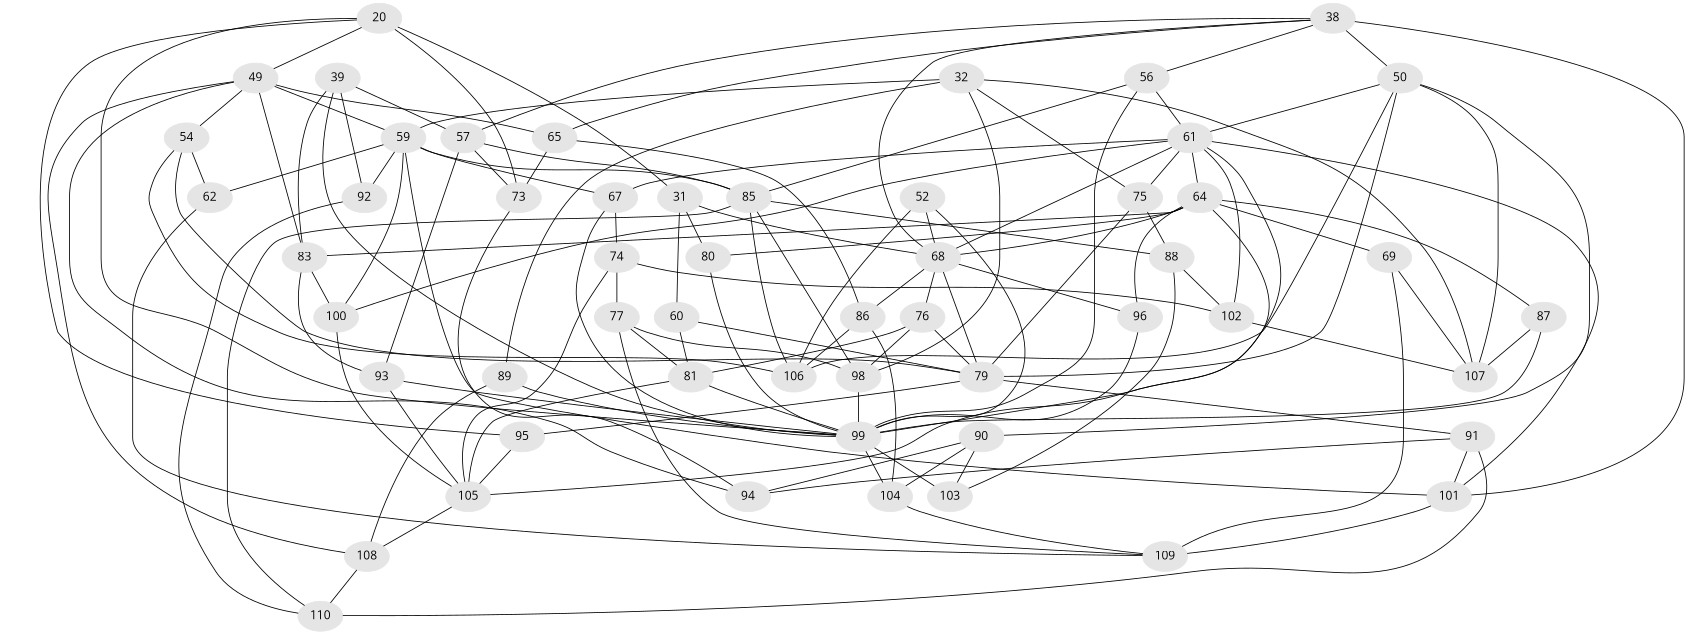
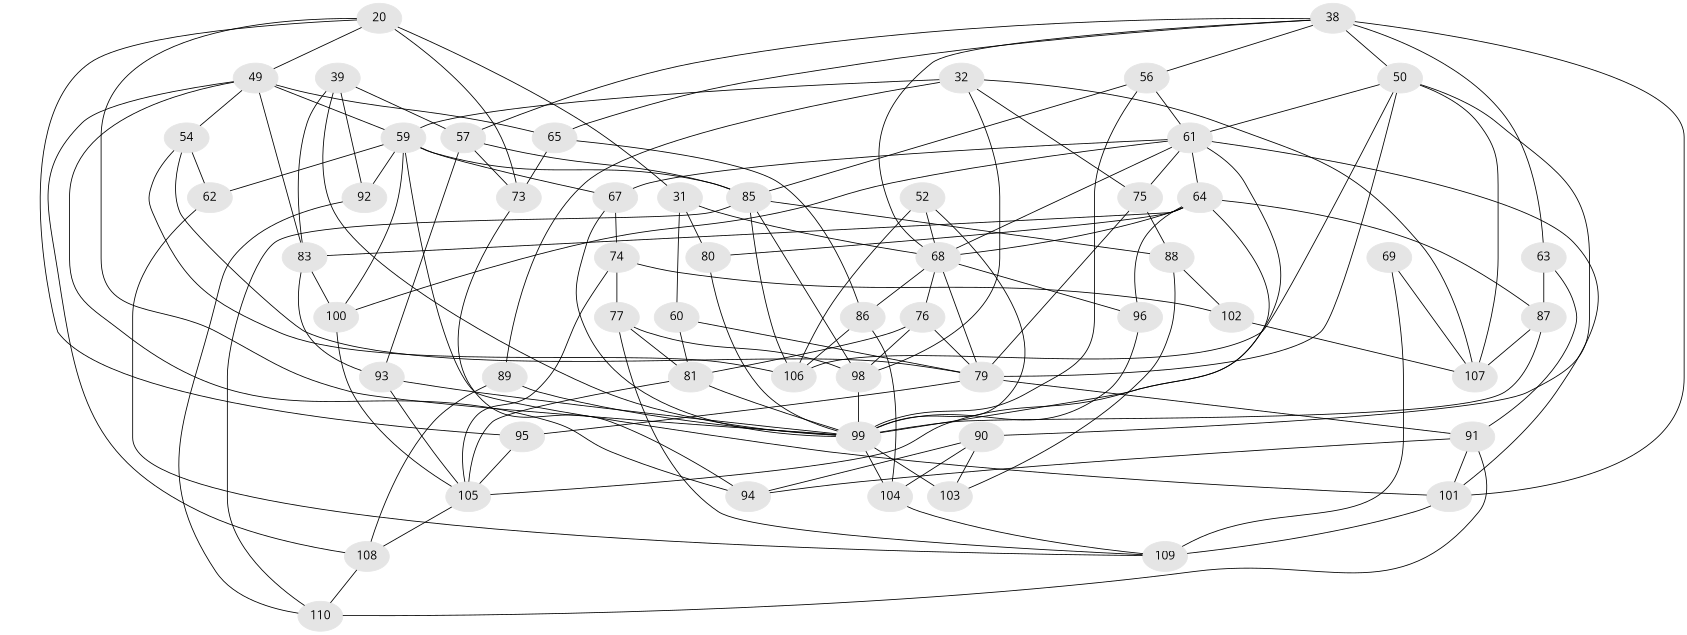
edge "61" -- "102": removed
edge "64" -- "69": removed
node "63": added
